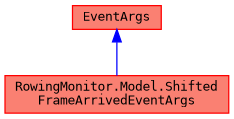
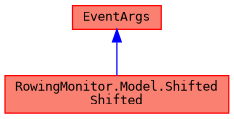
node "RowingMonitor.Model.Shifted FrameArrivedEventArgs": label "RowingMonitor.Model.Shifted FrameArrivedEventArgs" -> "RowingMonitor.Model.Shifted Shifted"
